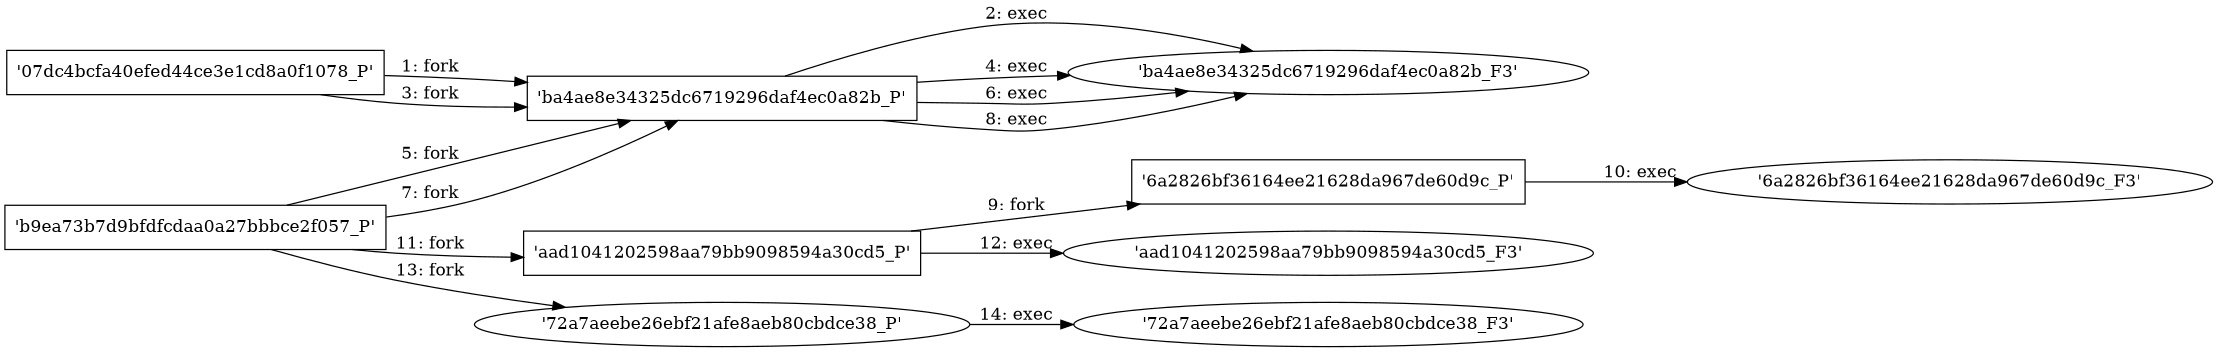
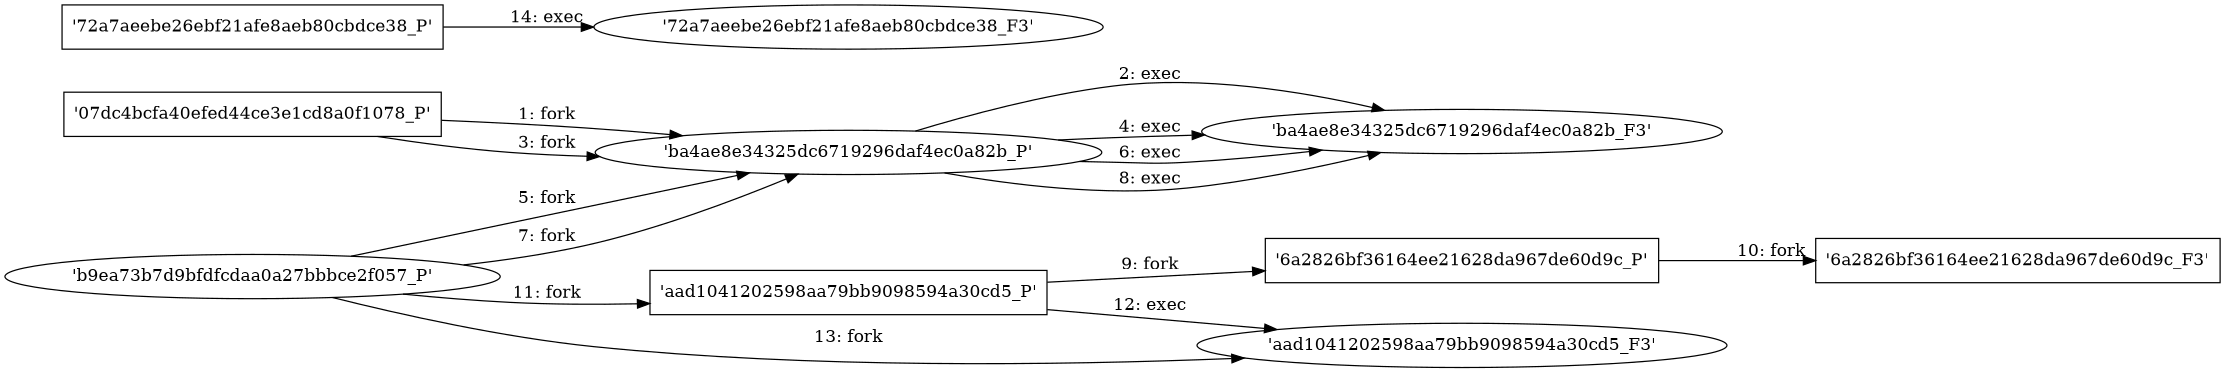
node "'ba4ae8e34325dc6719296daf4ec0a82b_P'": shape box -> ellipse
edge "'6a2826bf36164ee21628da967de60d9c_P'" -> "'6a2826bf36164ee21628da967de60d9c_F3'": label "10: exec" -> "10: fork"
node "'6a2826bf36164ee21628da967de60d9c_F3'": shape ellipse -> box
node "'b9ea73b7d9bfdfcdaa0a27bbbce2f057_P'": shape box -> ellipse
edge "'b9ea73b7d9bfdfcdaa0a27bbbce2f057_P'" -> "'72a7aeebe26ebf21afe8aeb80cbdce38_P'": now "'b9ea73b7d9bfdfcdaa0a27bbbce2f057_P'" -> "'aad1041202598aa79bb9098594a30cd5_F3'"
node "'72a7aeebe26ebf21afe8aeb80cbdce38_P'": shape ellipse -> box
